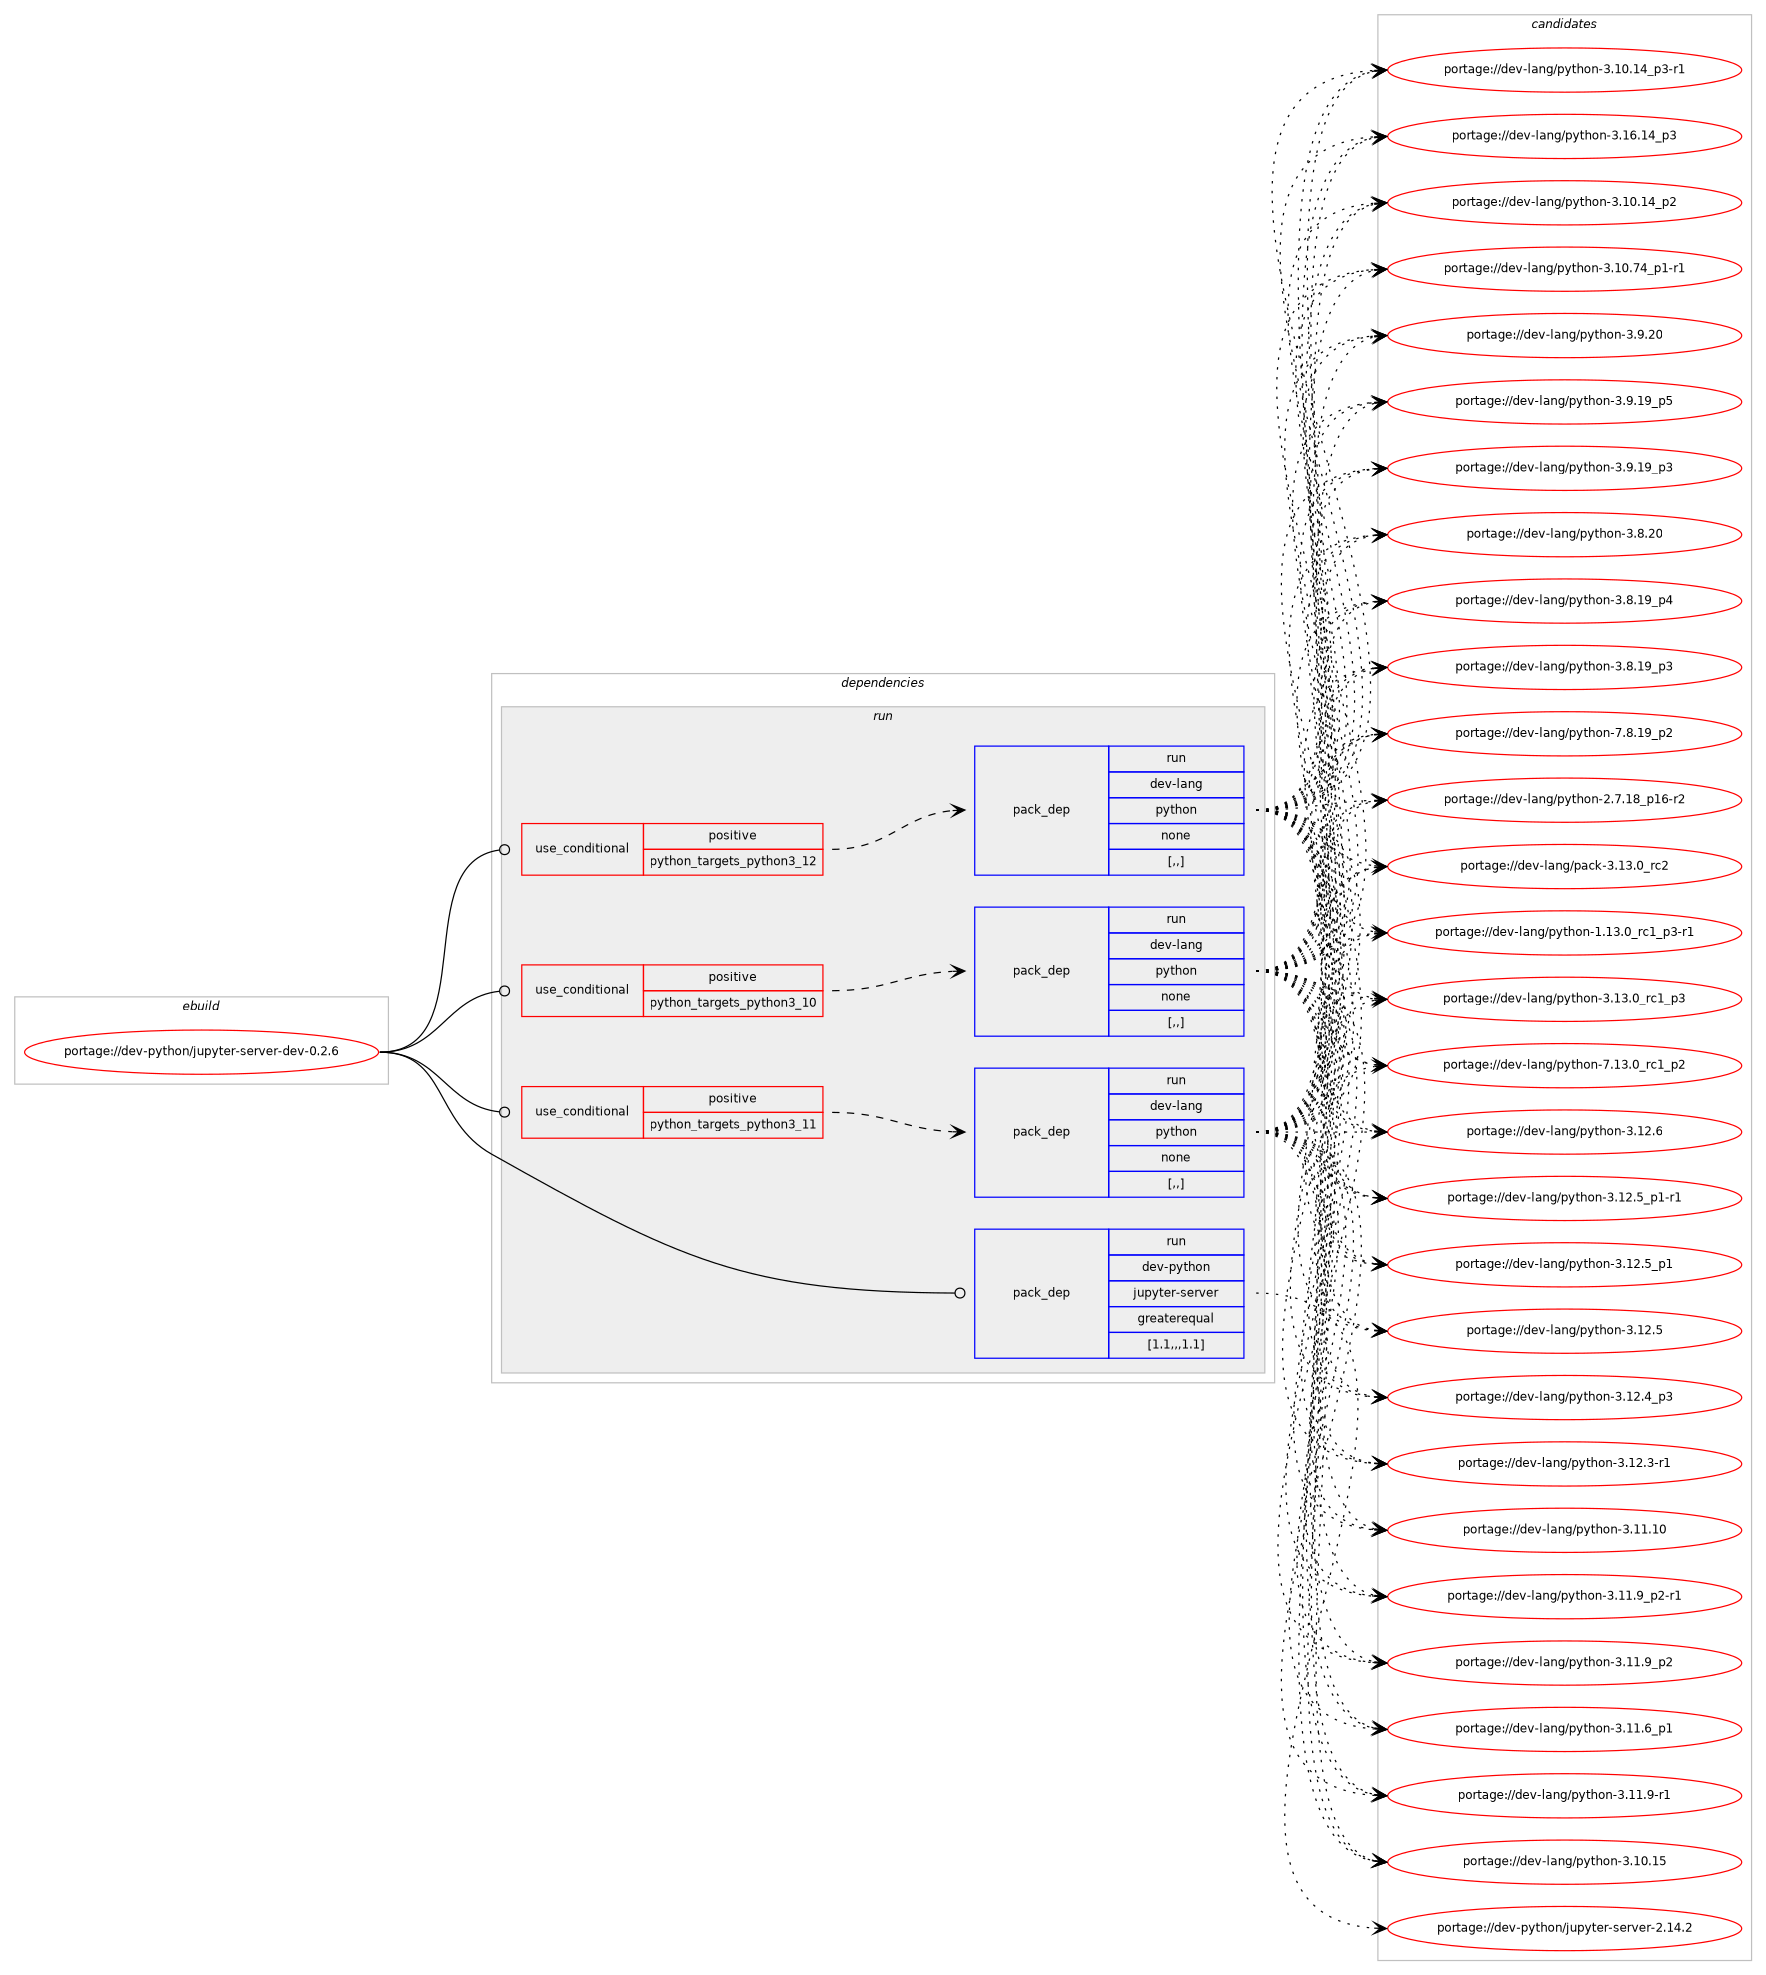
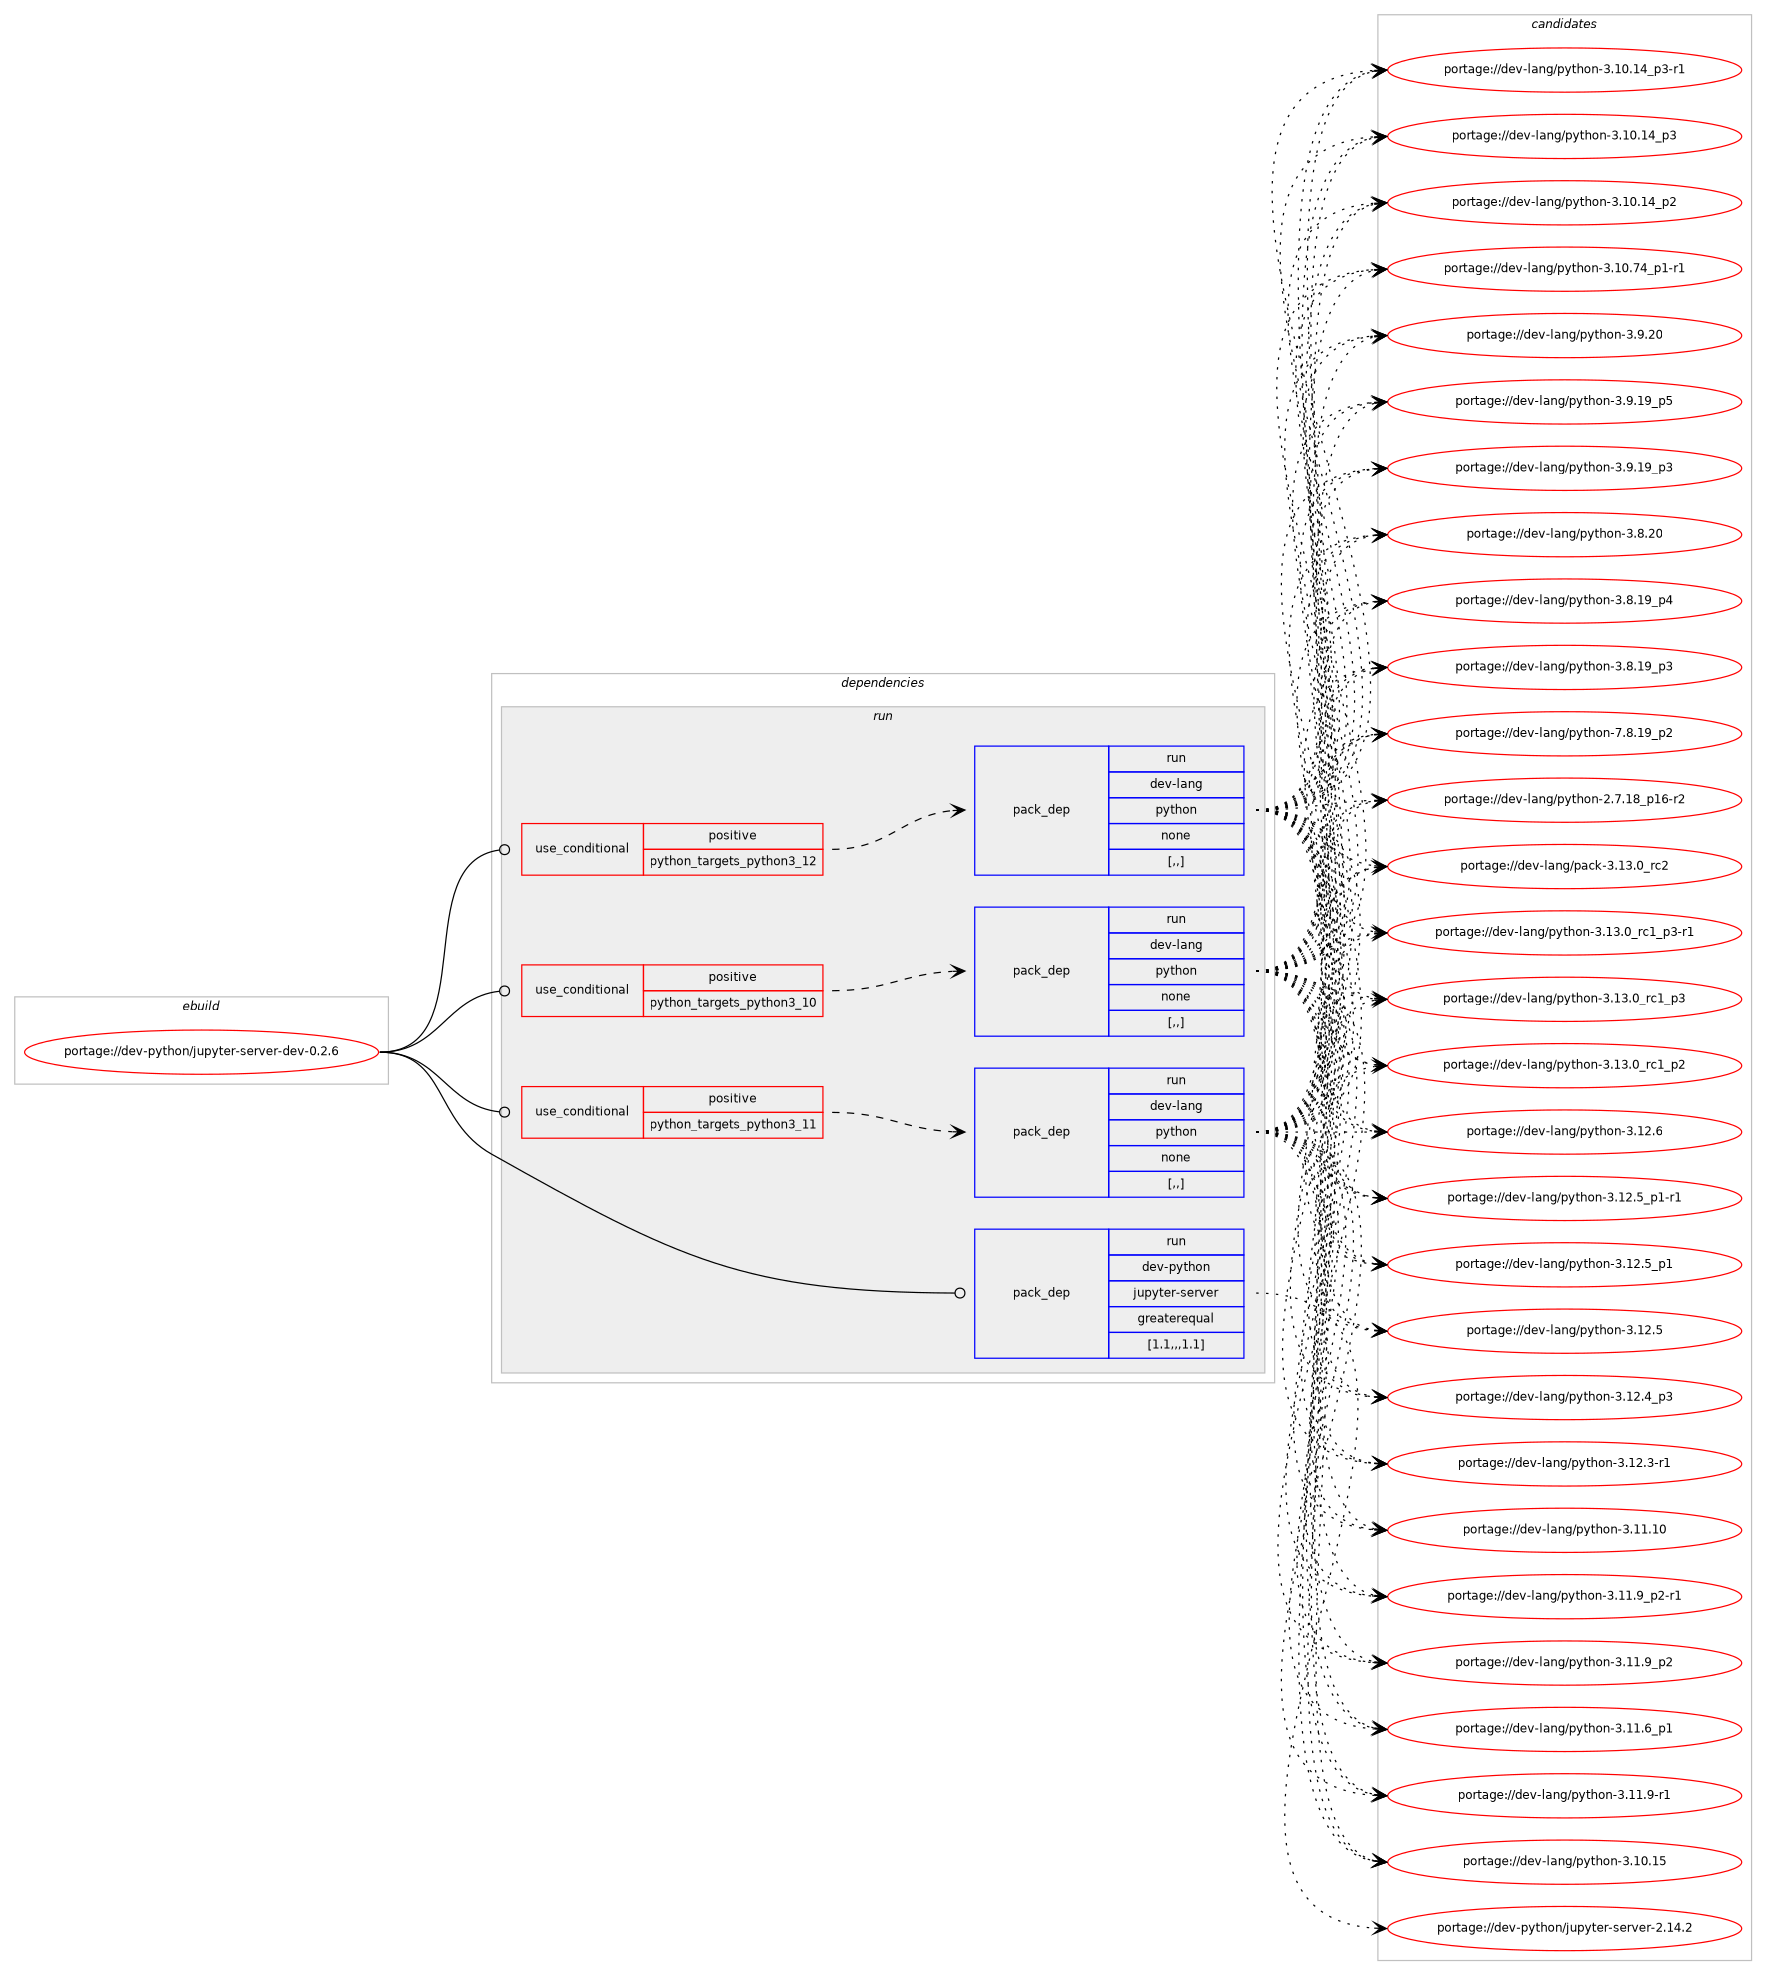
node "portage://dev-lang/python-3.16.14_p3": label "portage://dev-lang/python-3.16.14_p3" -> "portage://dev-lang/python-3.10.14_p3"
node "portage://dev-lang/python-1.13.0_rc1_p3-r1": label "portage://dev-lang/python-1.13.0_rc1_p3-r1" -> "portage://dev-lang/python-3.13.0_rc1_p3-r1"
node "portage://dev-lang/python-7.13.0_rc1_p2": label "portage://dev-lang/python-7.13.0_rc1_p2" -> "portage://dev-lang/python-3.13.0_rc1_p2"
